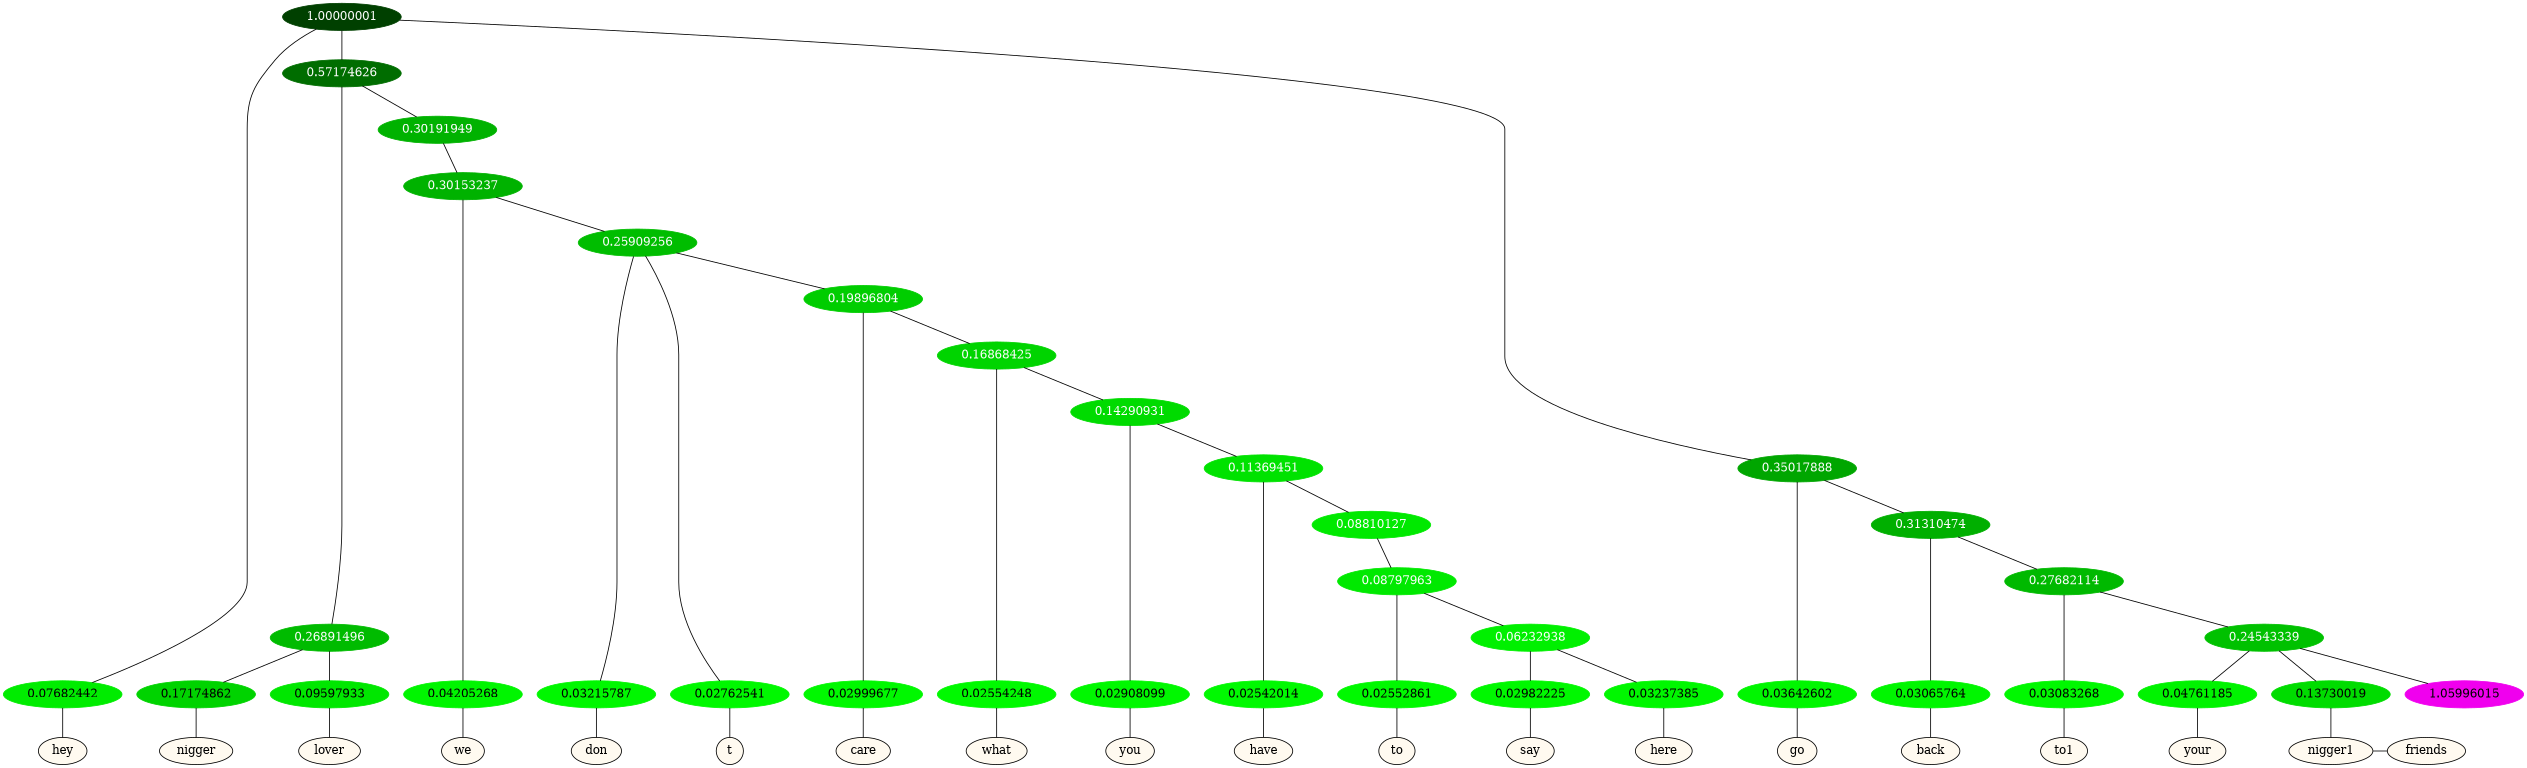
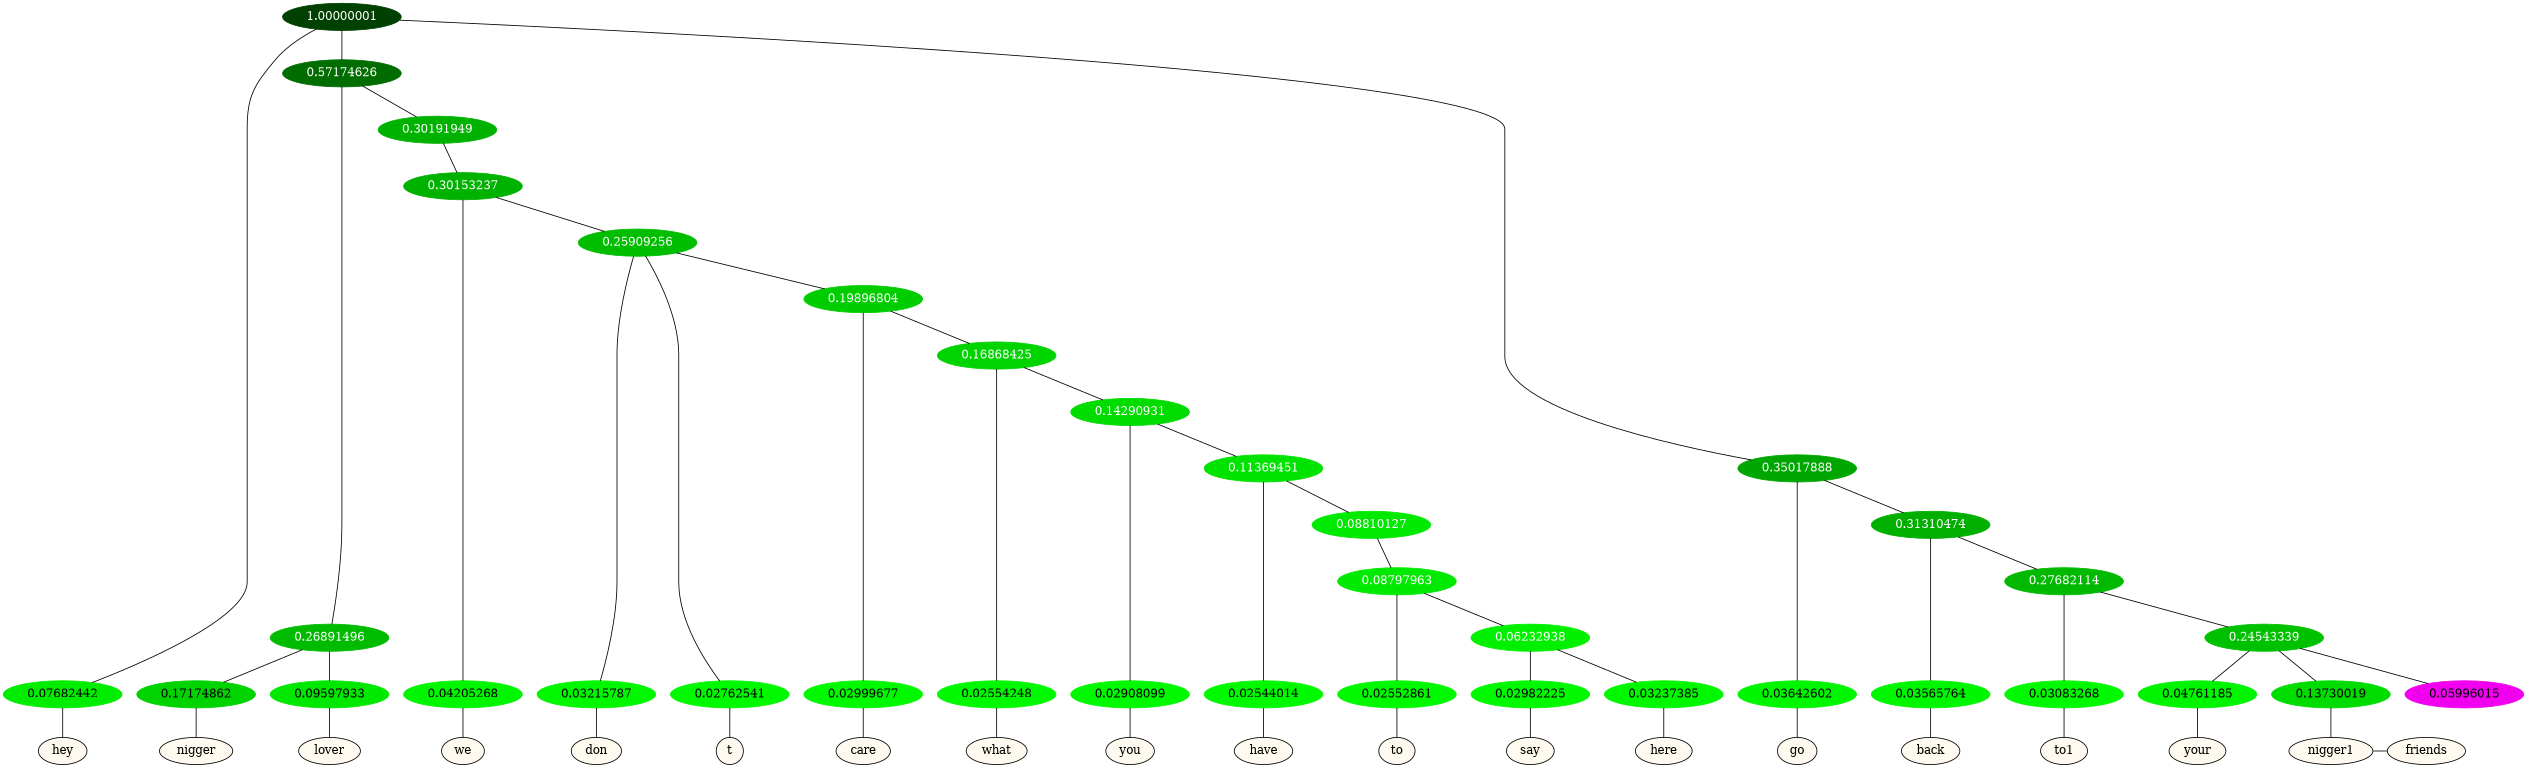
node "0.02542014": label "0.02542014" -> "0.02544014"
node "0.03065764": label "0.03065764" -> "0.03565764"
node "1.05996015": label "1.05996015" -> "0.05996015"
